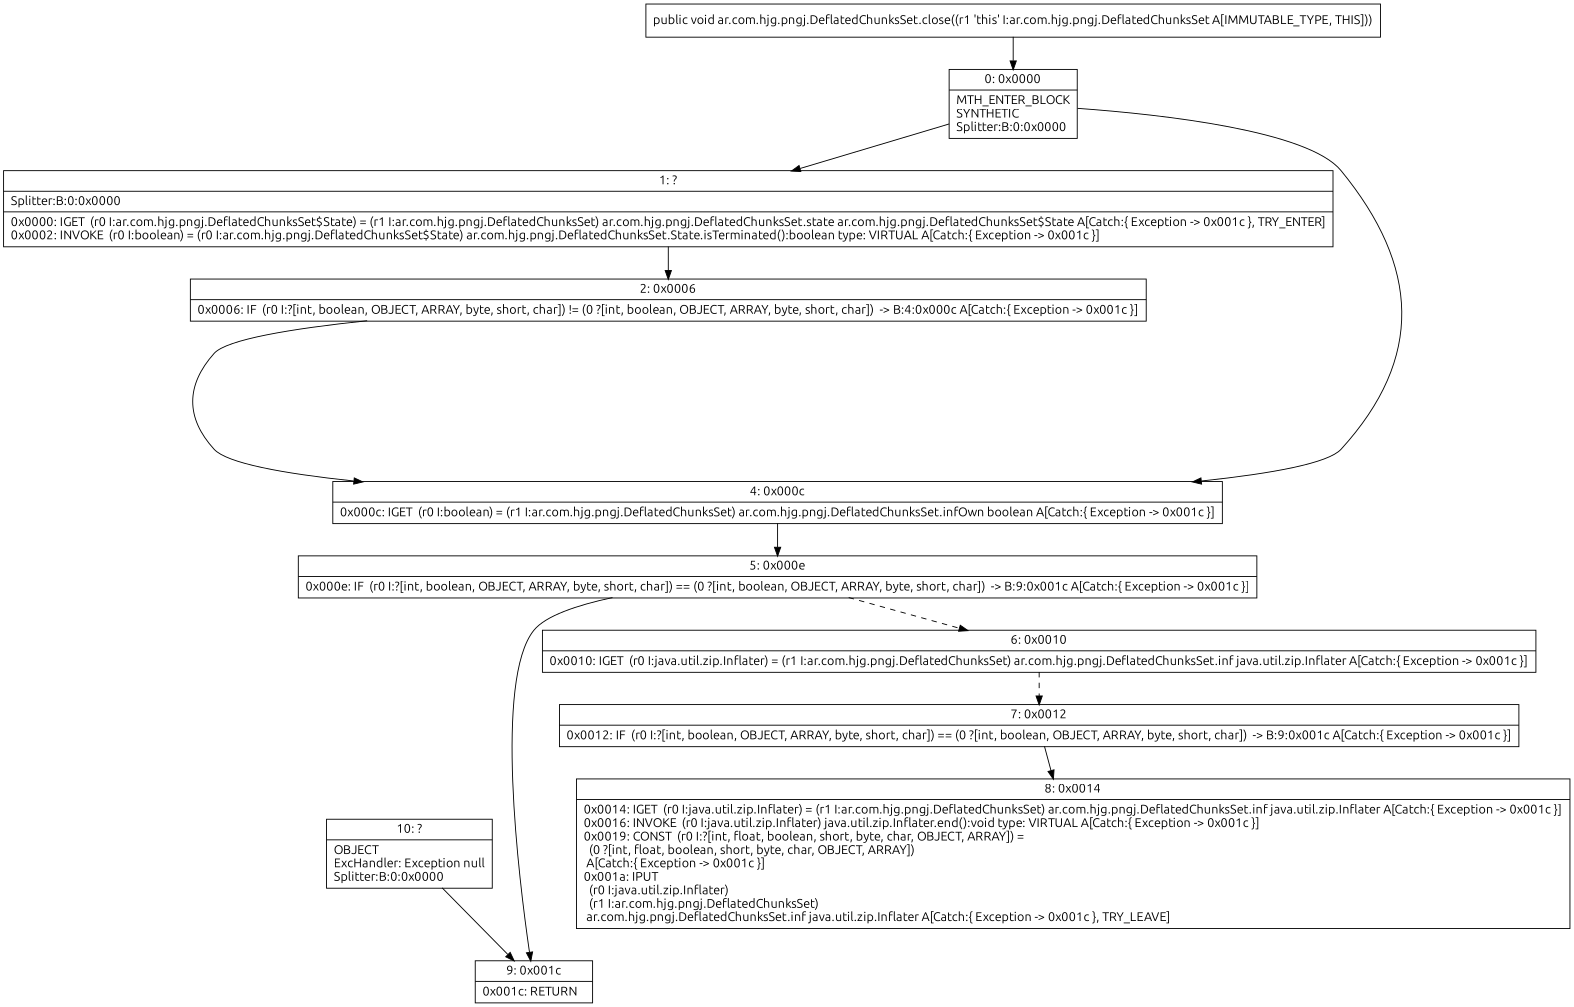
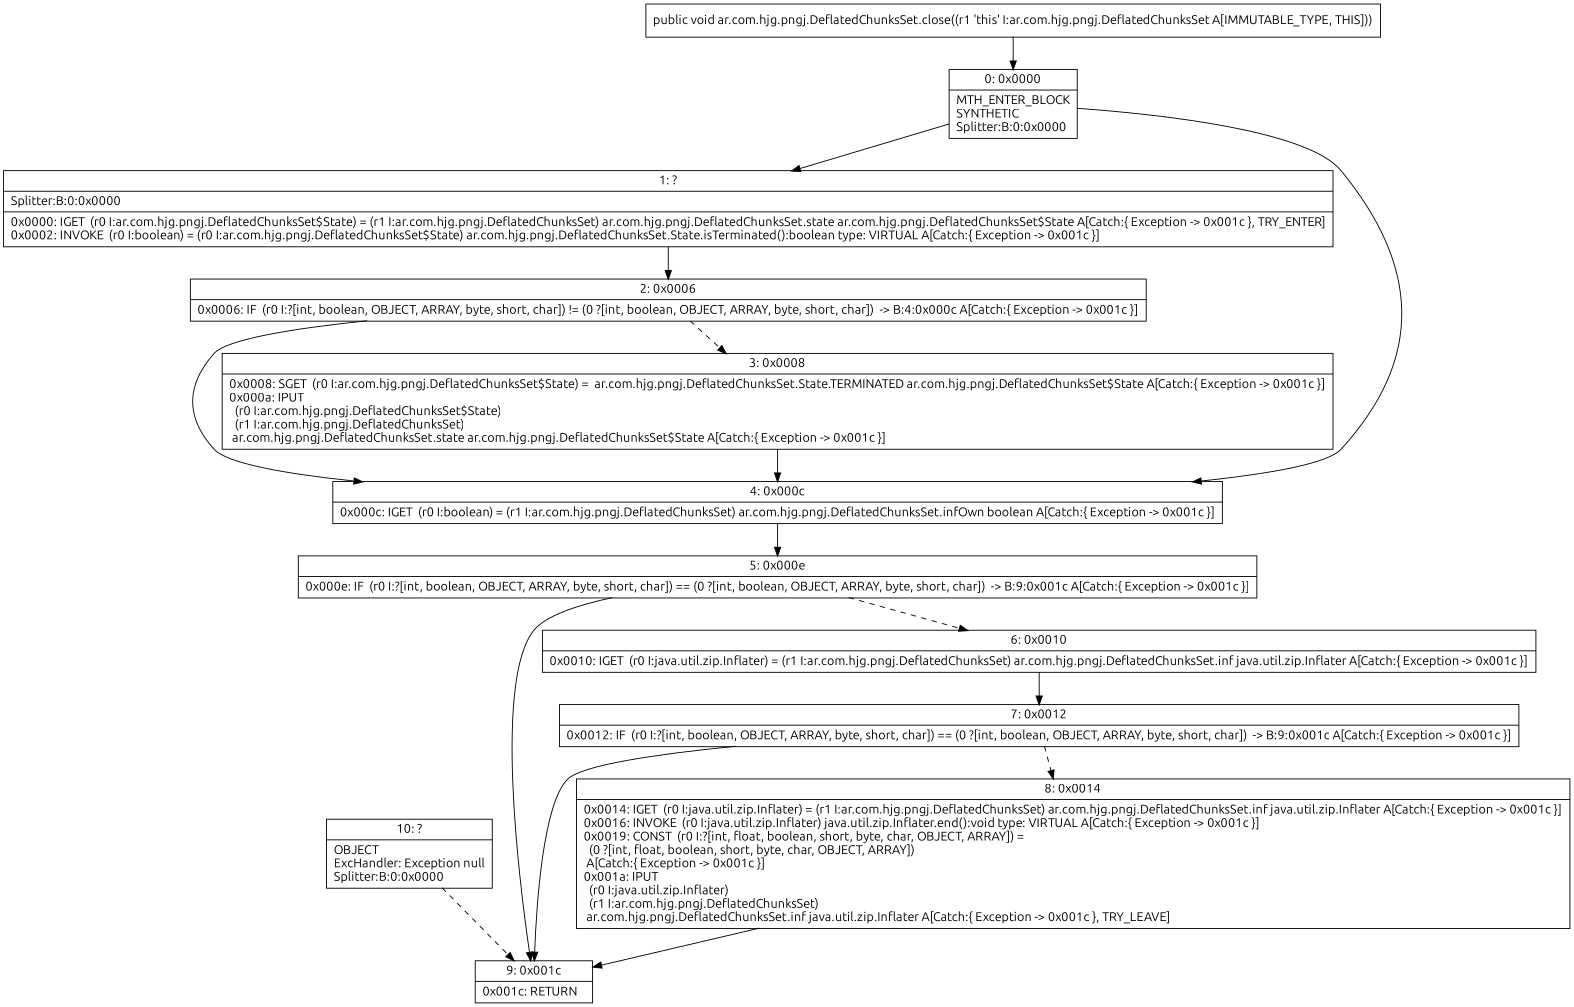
node "3: 0x0008": added
edge "6: 0x0010" -> "7: 0x0012": style dashed -> solid
edge "7: 0x0012" -> "8: 0x0014": style solid -> dashed
edge "7: 0x0012" -> "9: 0x001c": added
edge "10: ?" -> "9: 0x001c": style solid -> dashed
edge "8: 0x0014" -> "9: 0x001c": added
